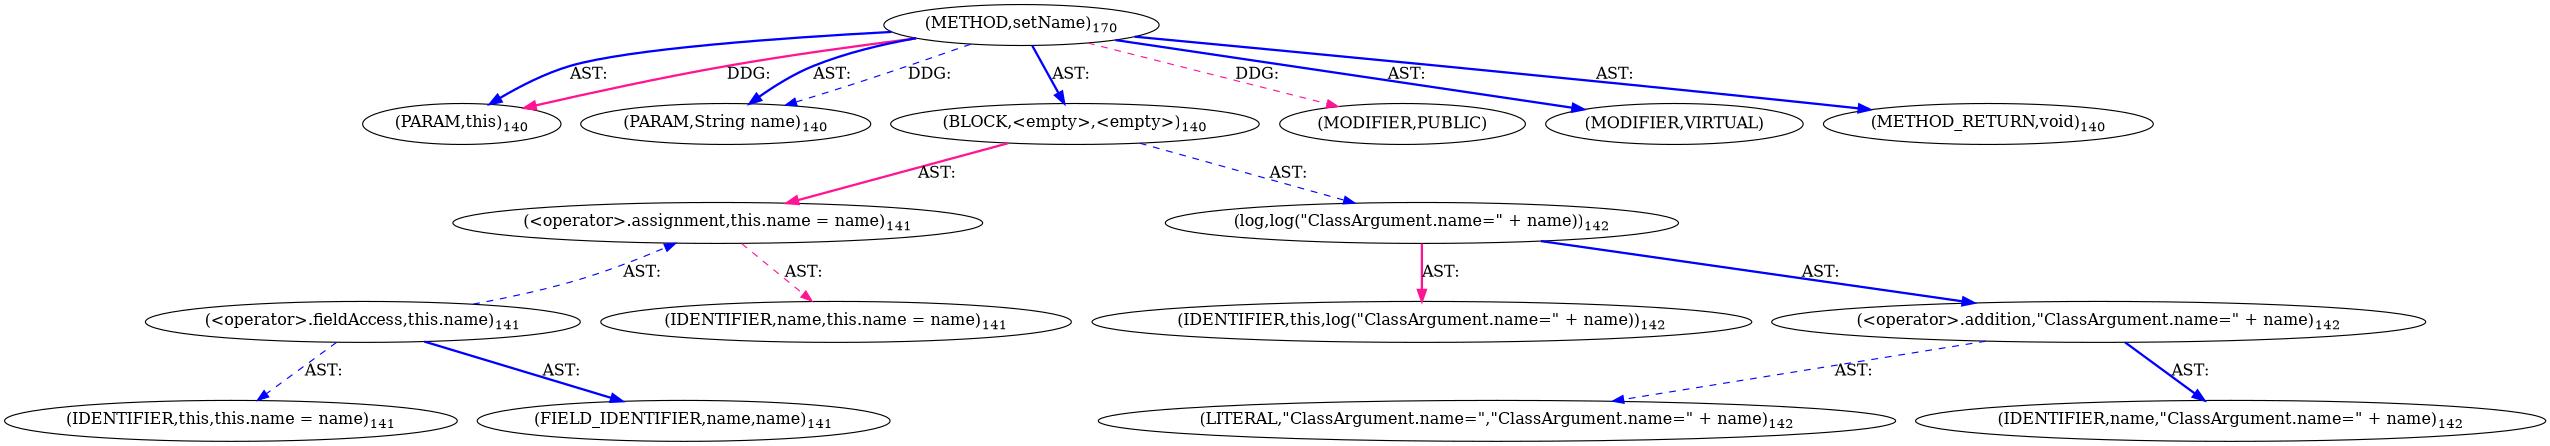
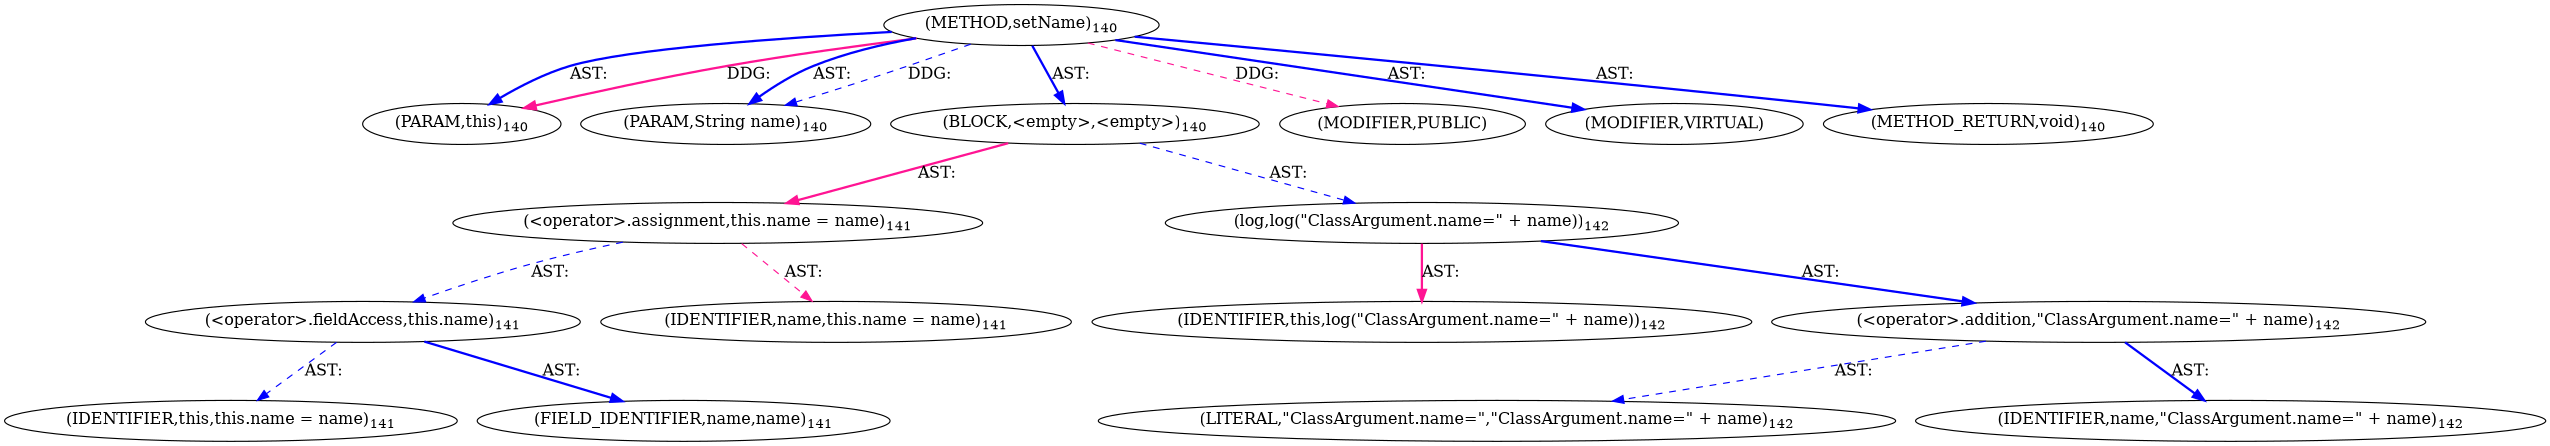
node "(METHOD,setName)": text "170" -> "140"
edge "(<operator>.fieldAccess,this.name)" -> "(<operator>.assignment,this.name = name)": reversed
